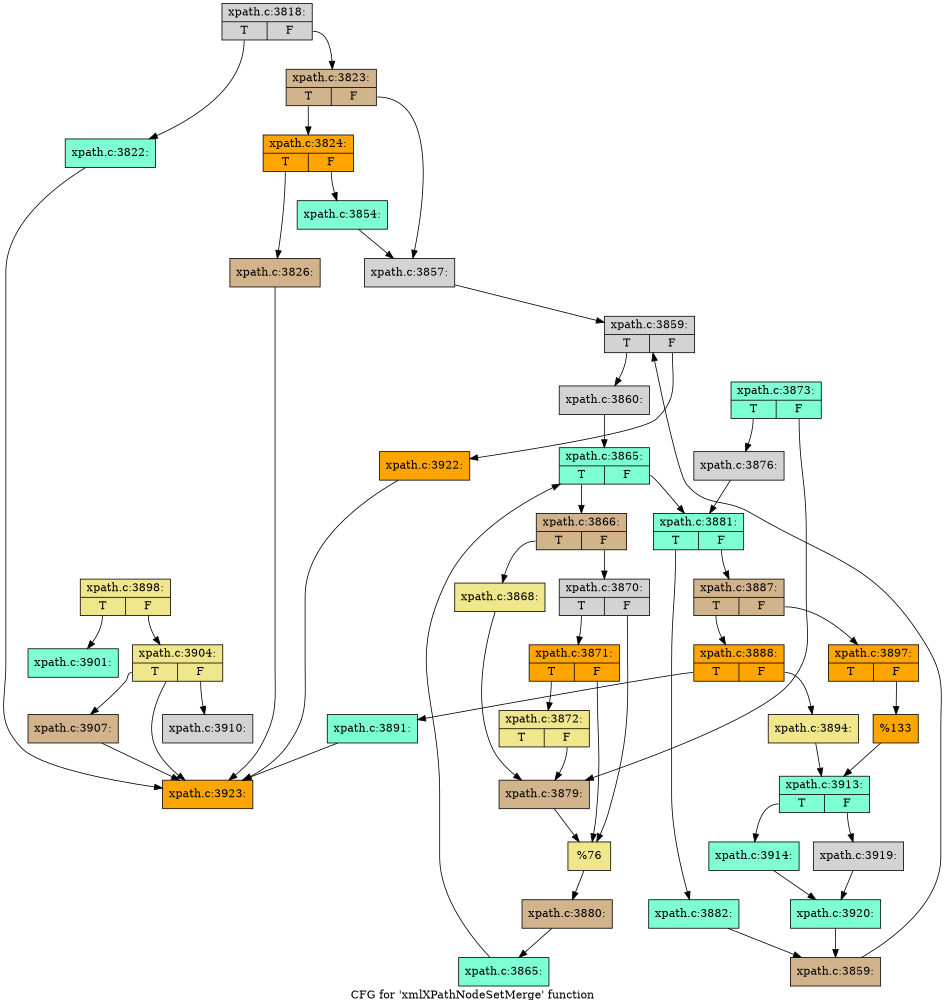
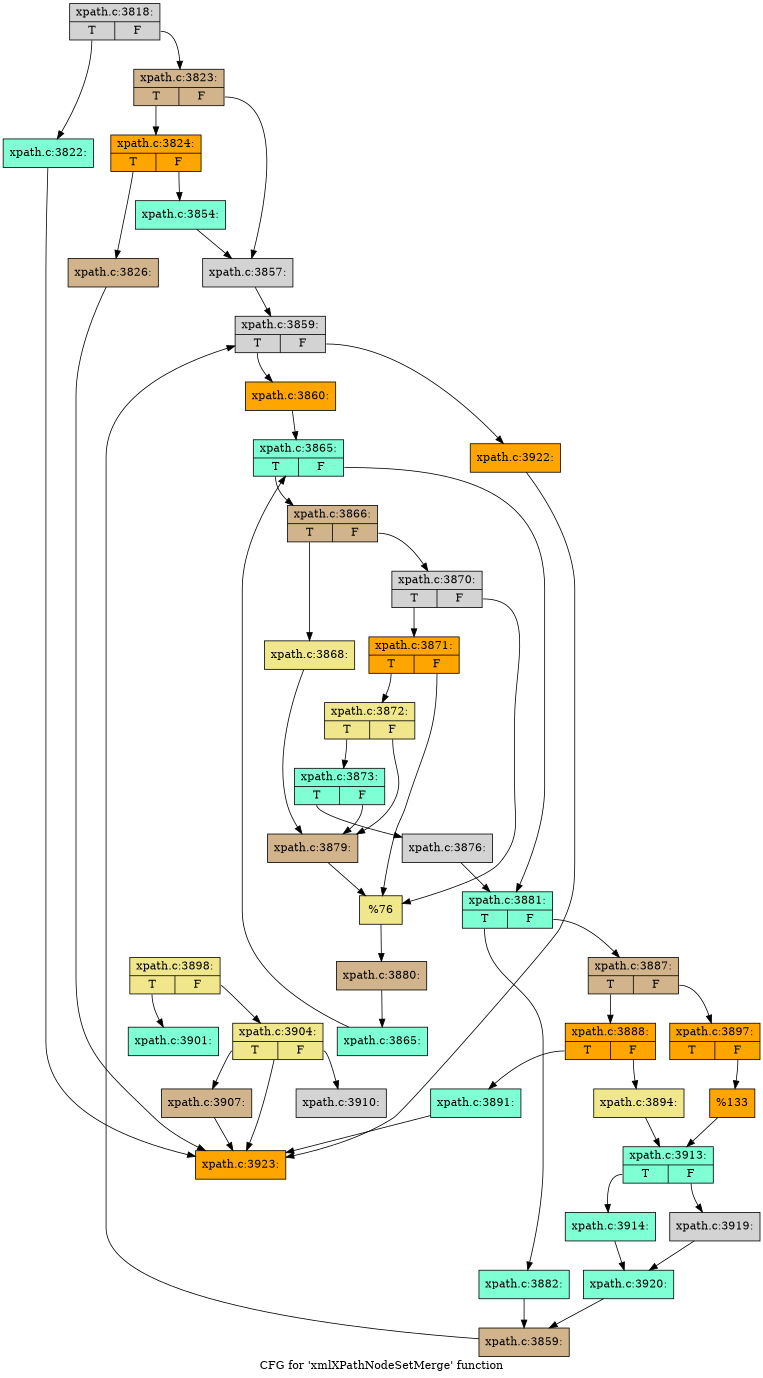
node "xpath.c:3860:": fillcolor lightgrey -> orange
edge "xpath.c:3872:" -> "xpath.c:3873:": added
